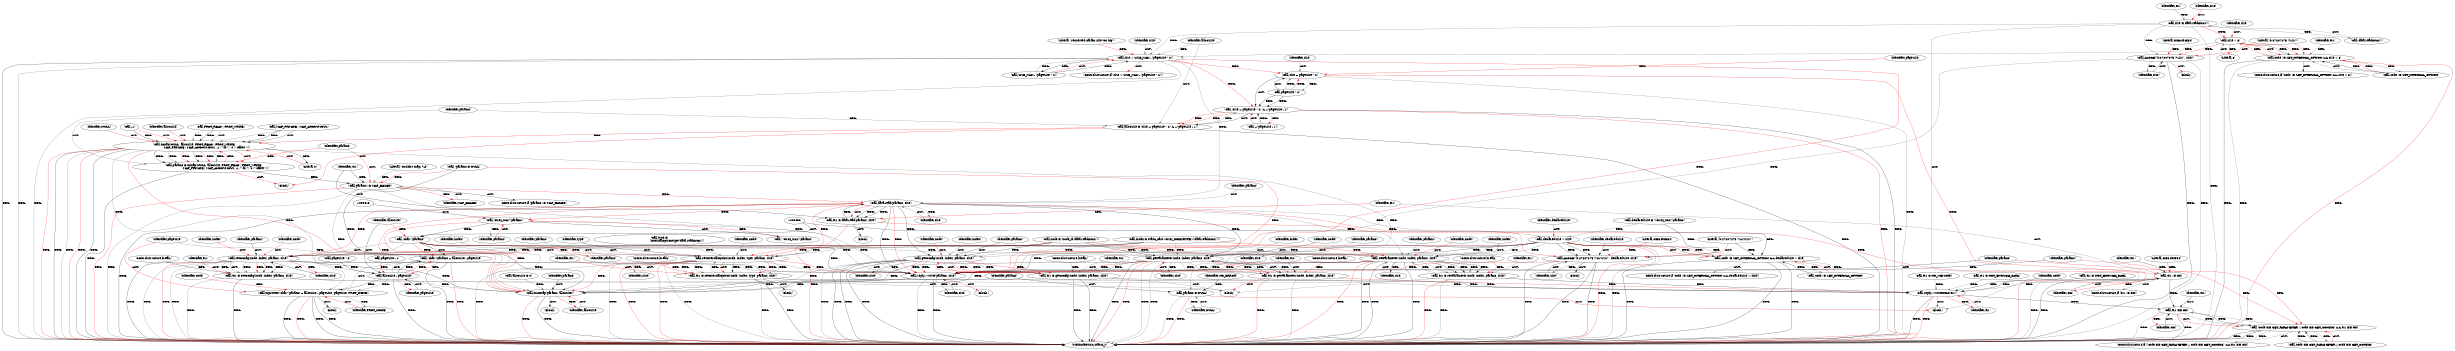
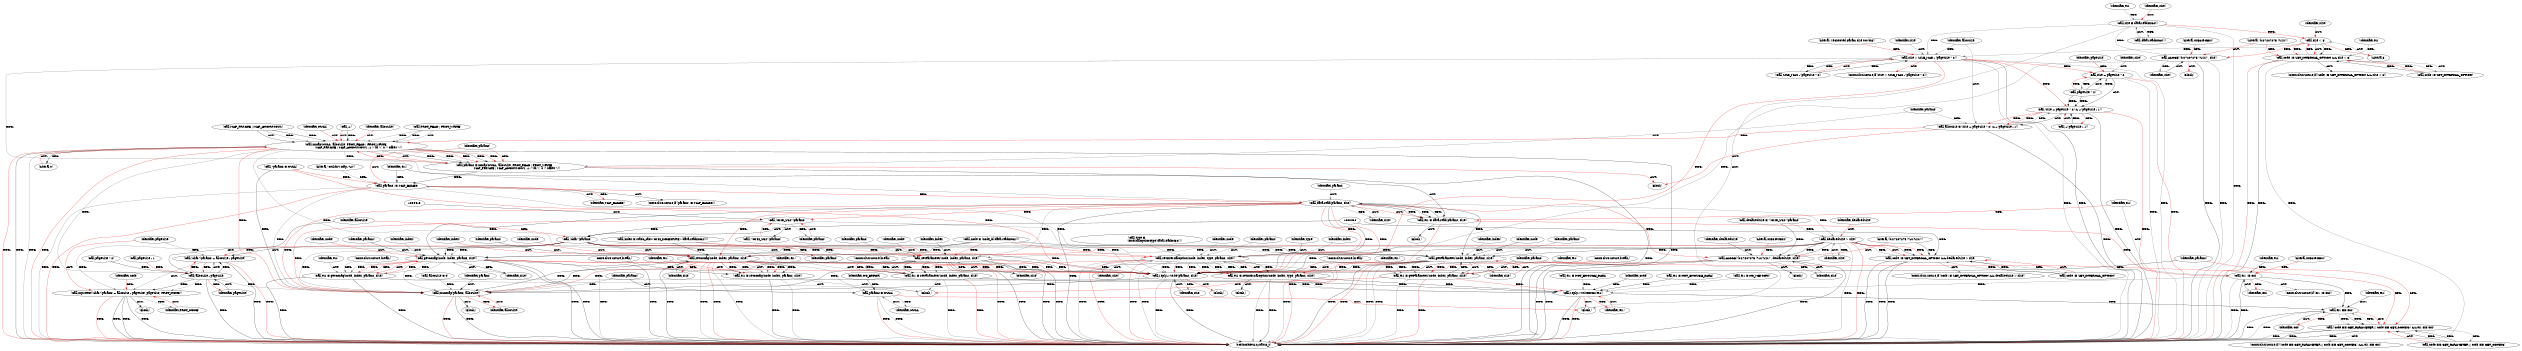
edge "(Call,(char*)params)" -> "(Call,getConfig(node, index, params, size))": added, label "DDG:"
edge "(Call,index = static_cast<OMX_INDEXTYPE>(data.readInt32()))" -> "(Call,setInternalOption(node, index, type, params, size))": removed, label "DDG:"
